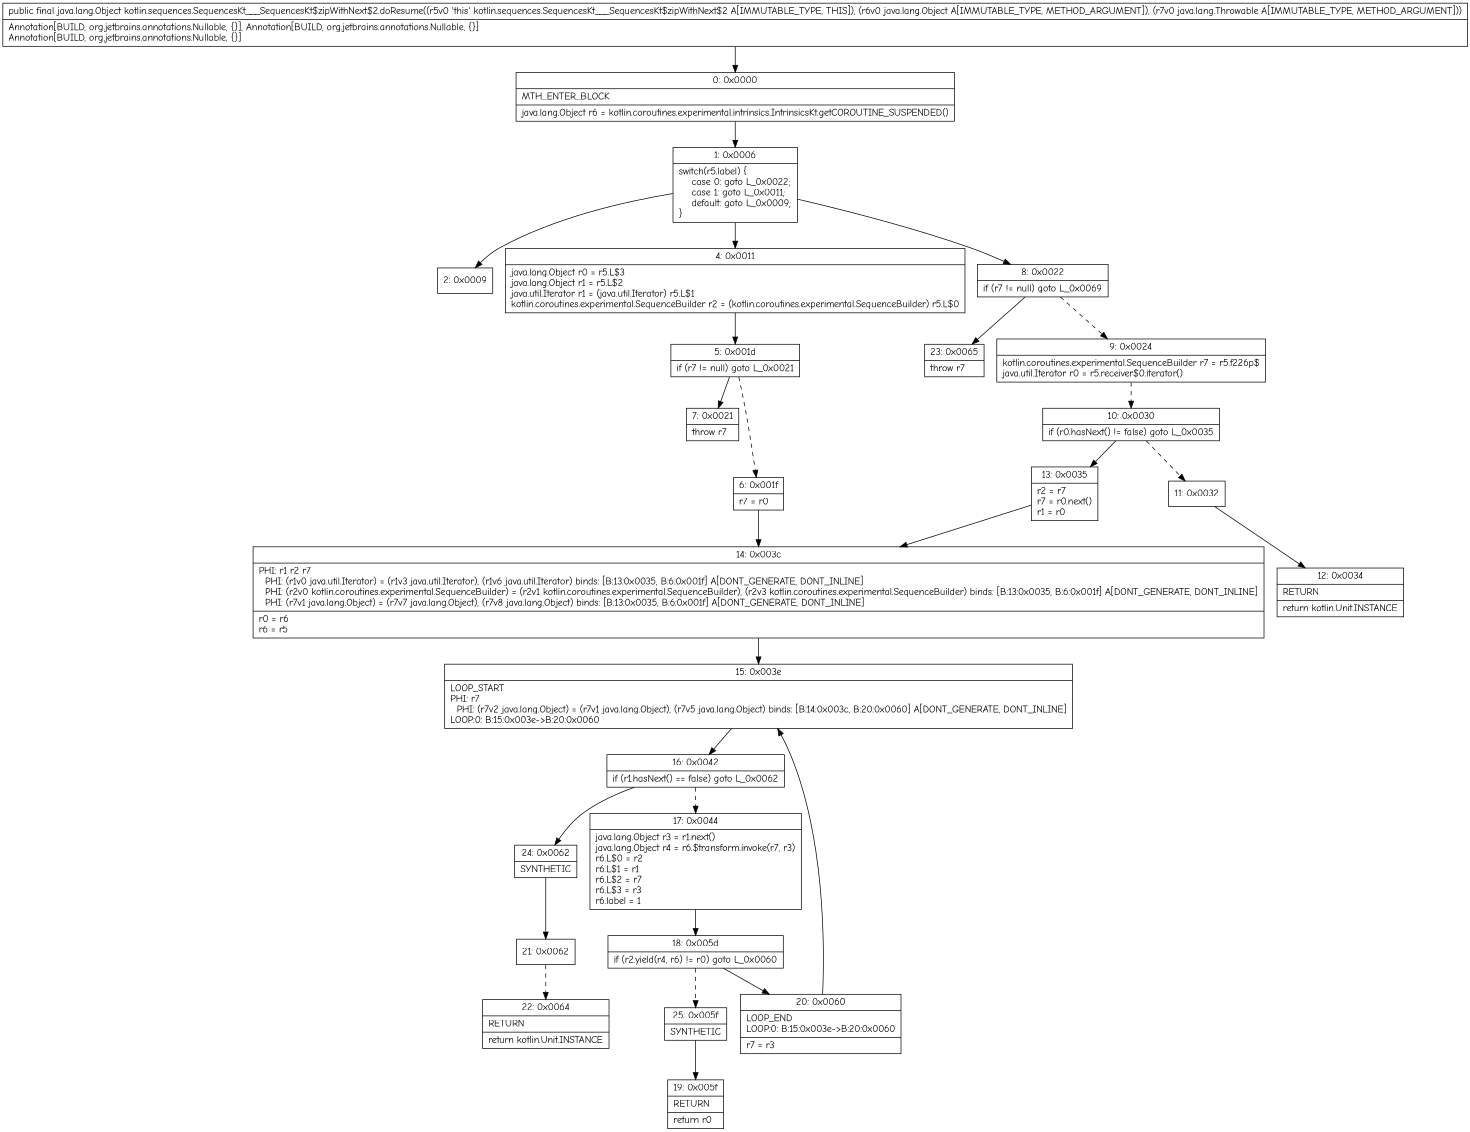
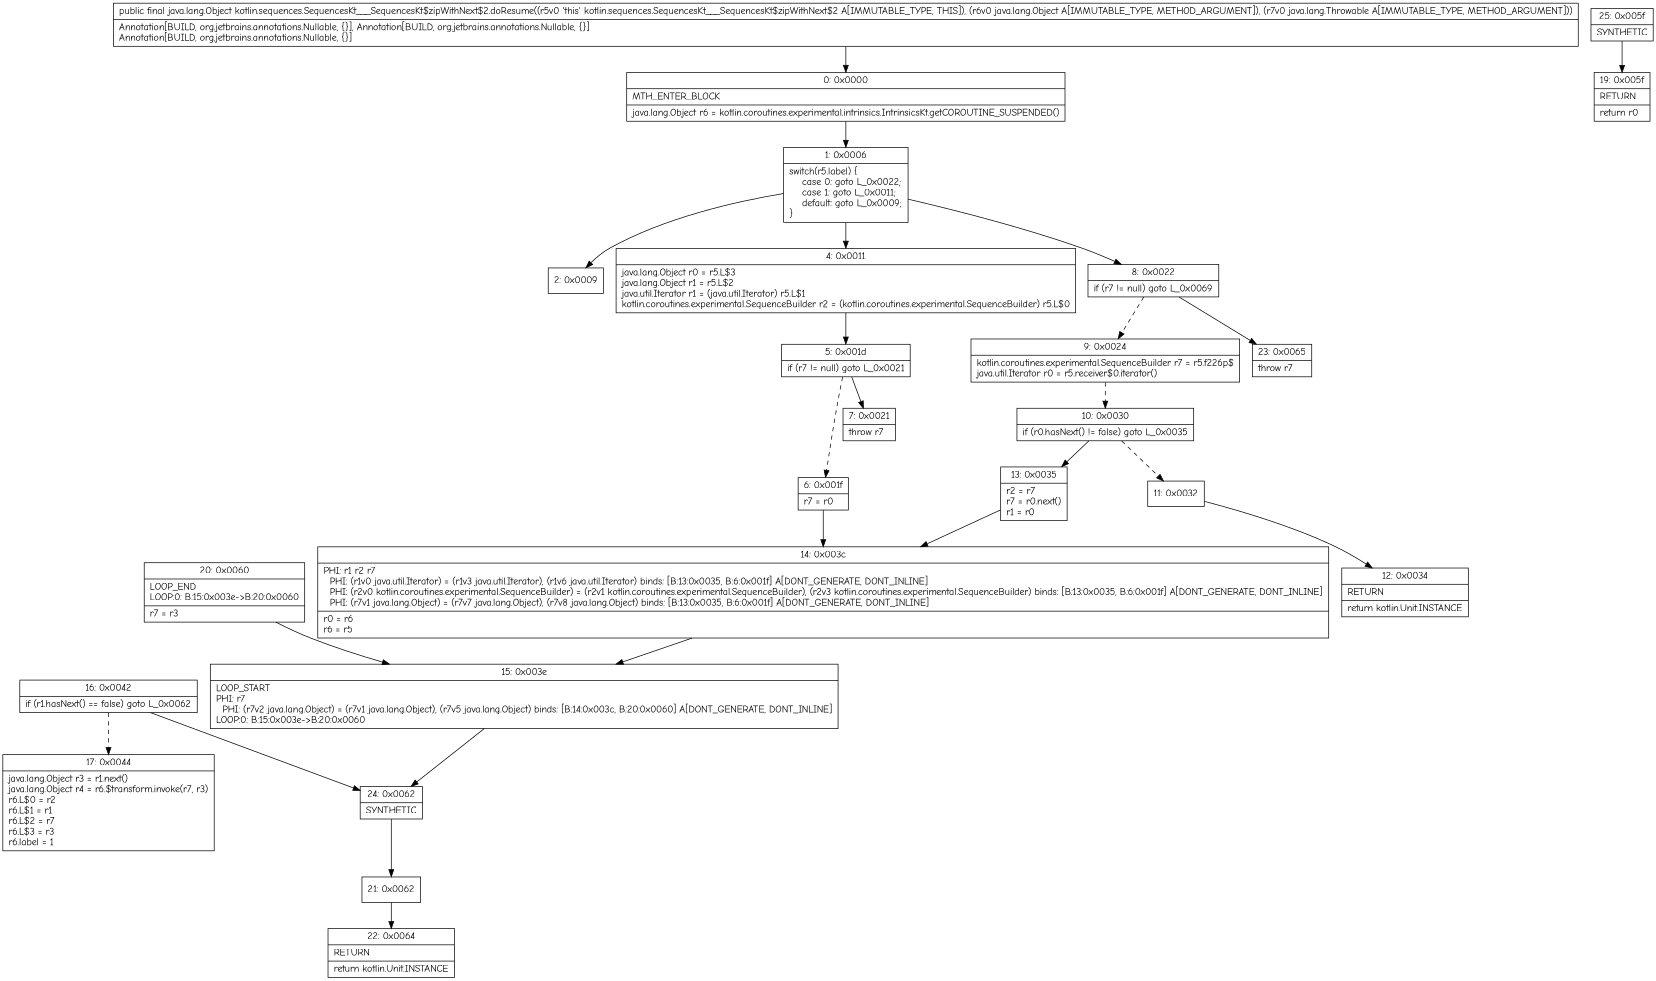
edge "15: 0x003e" -> "16: 0x0042": now "15: 0x003e" -> "24: 0x0062"
node "18: 0x005d": removed
edge "21: 0x0062" -> "22: 0x0064": style dashed -> solid
